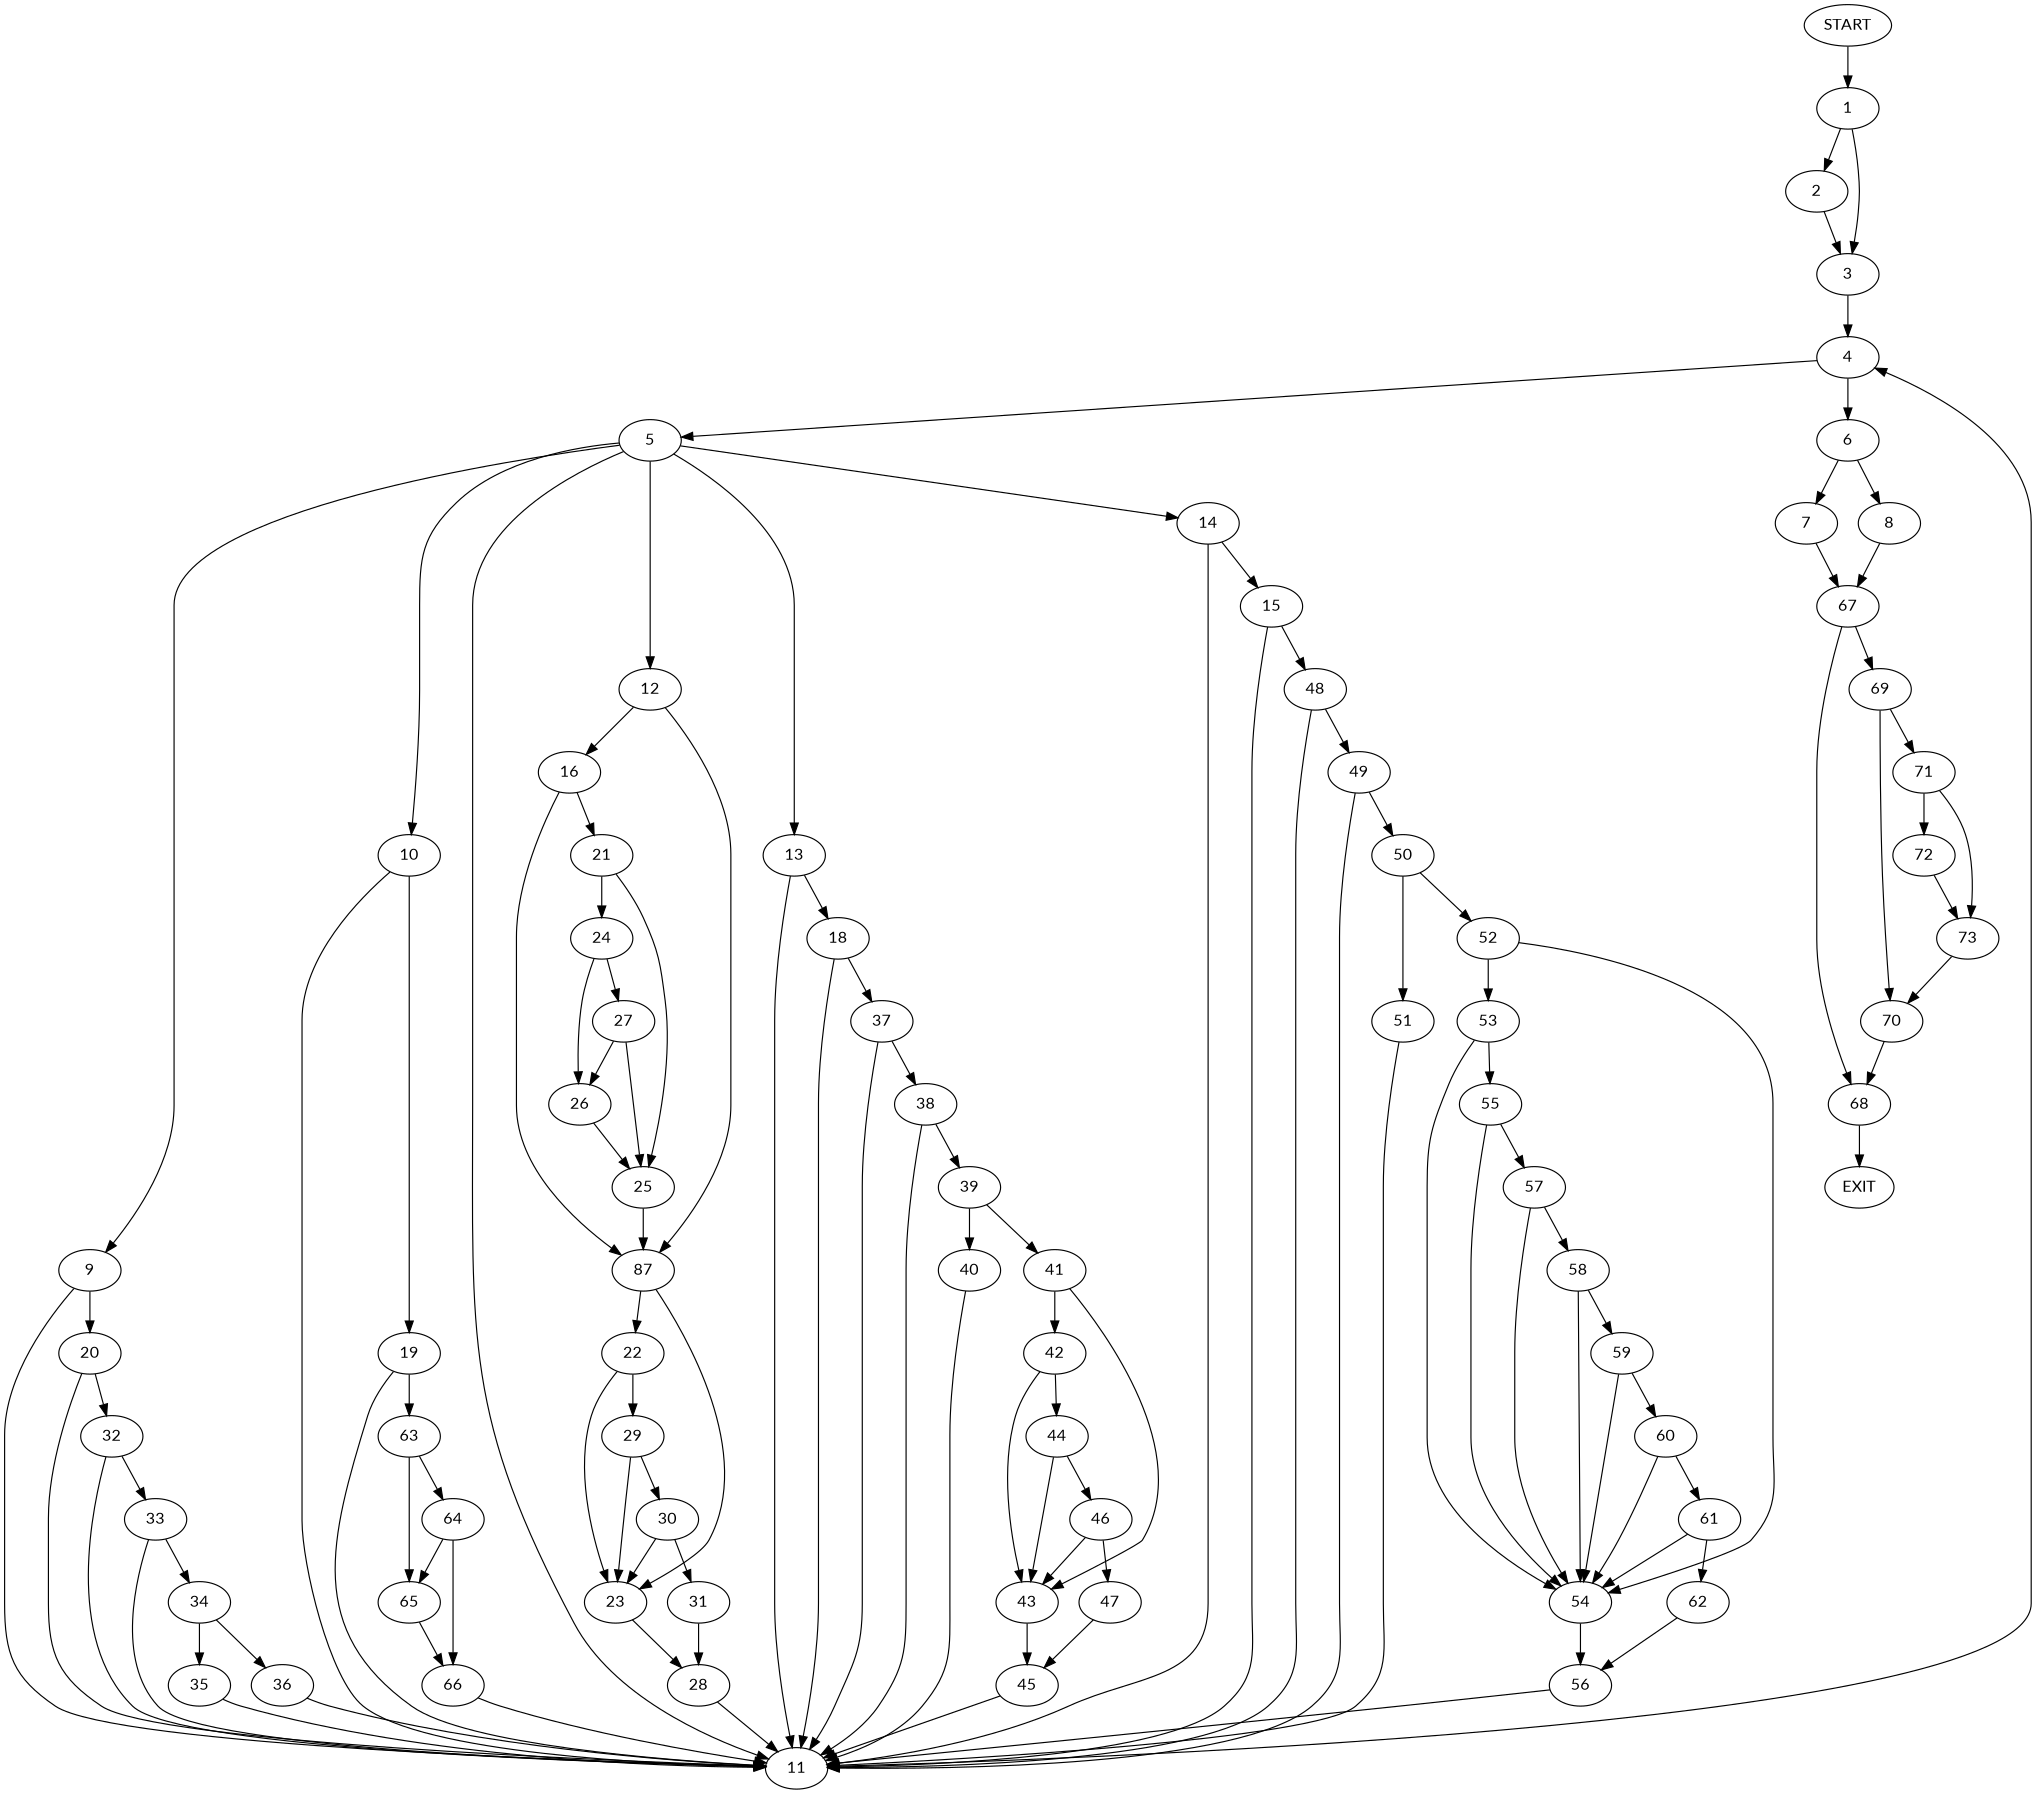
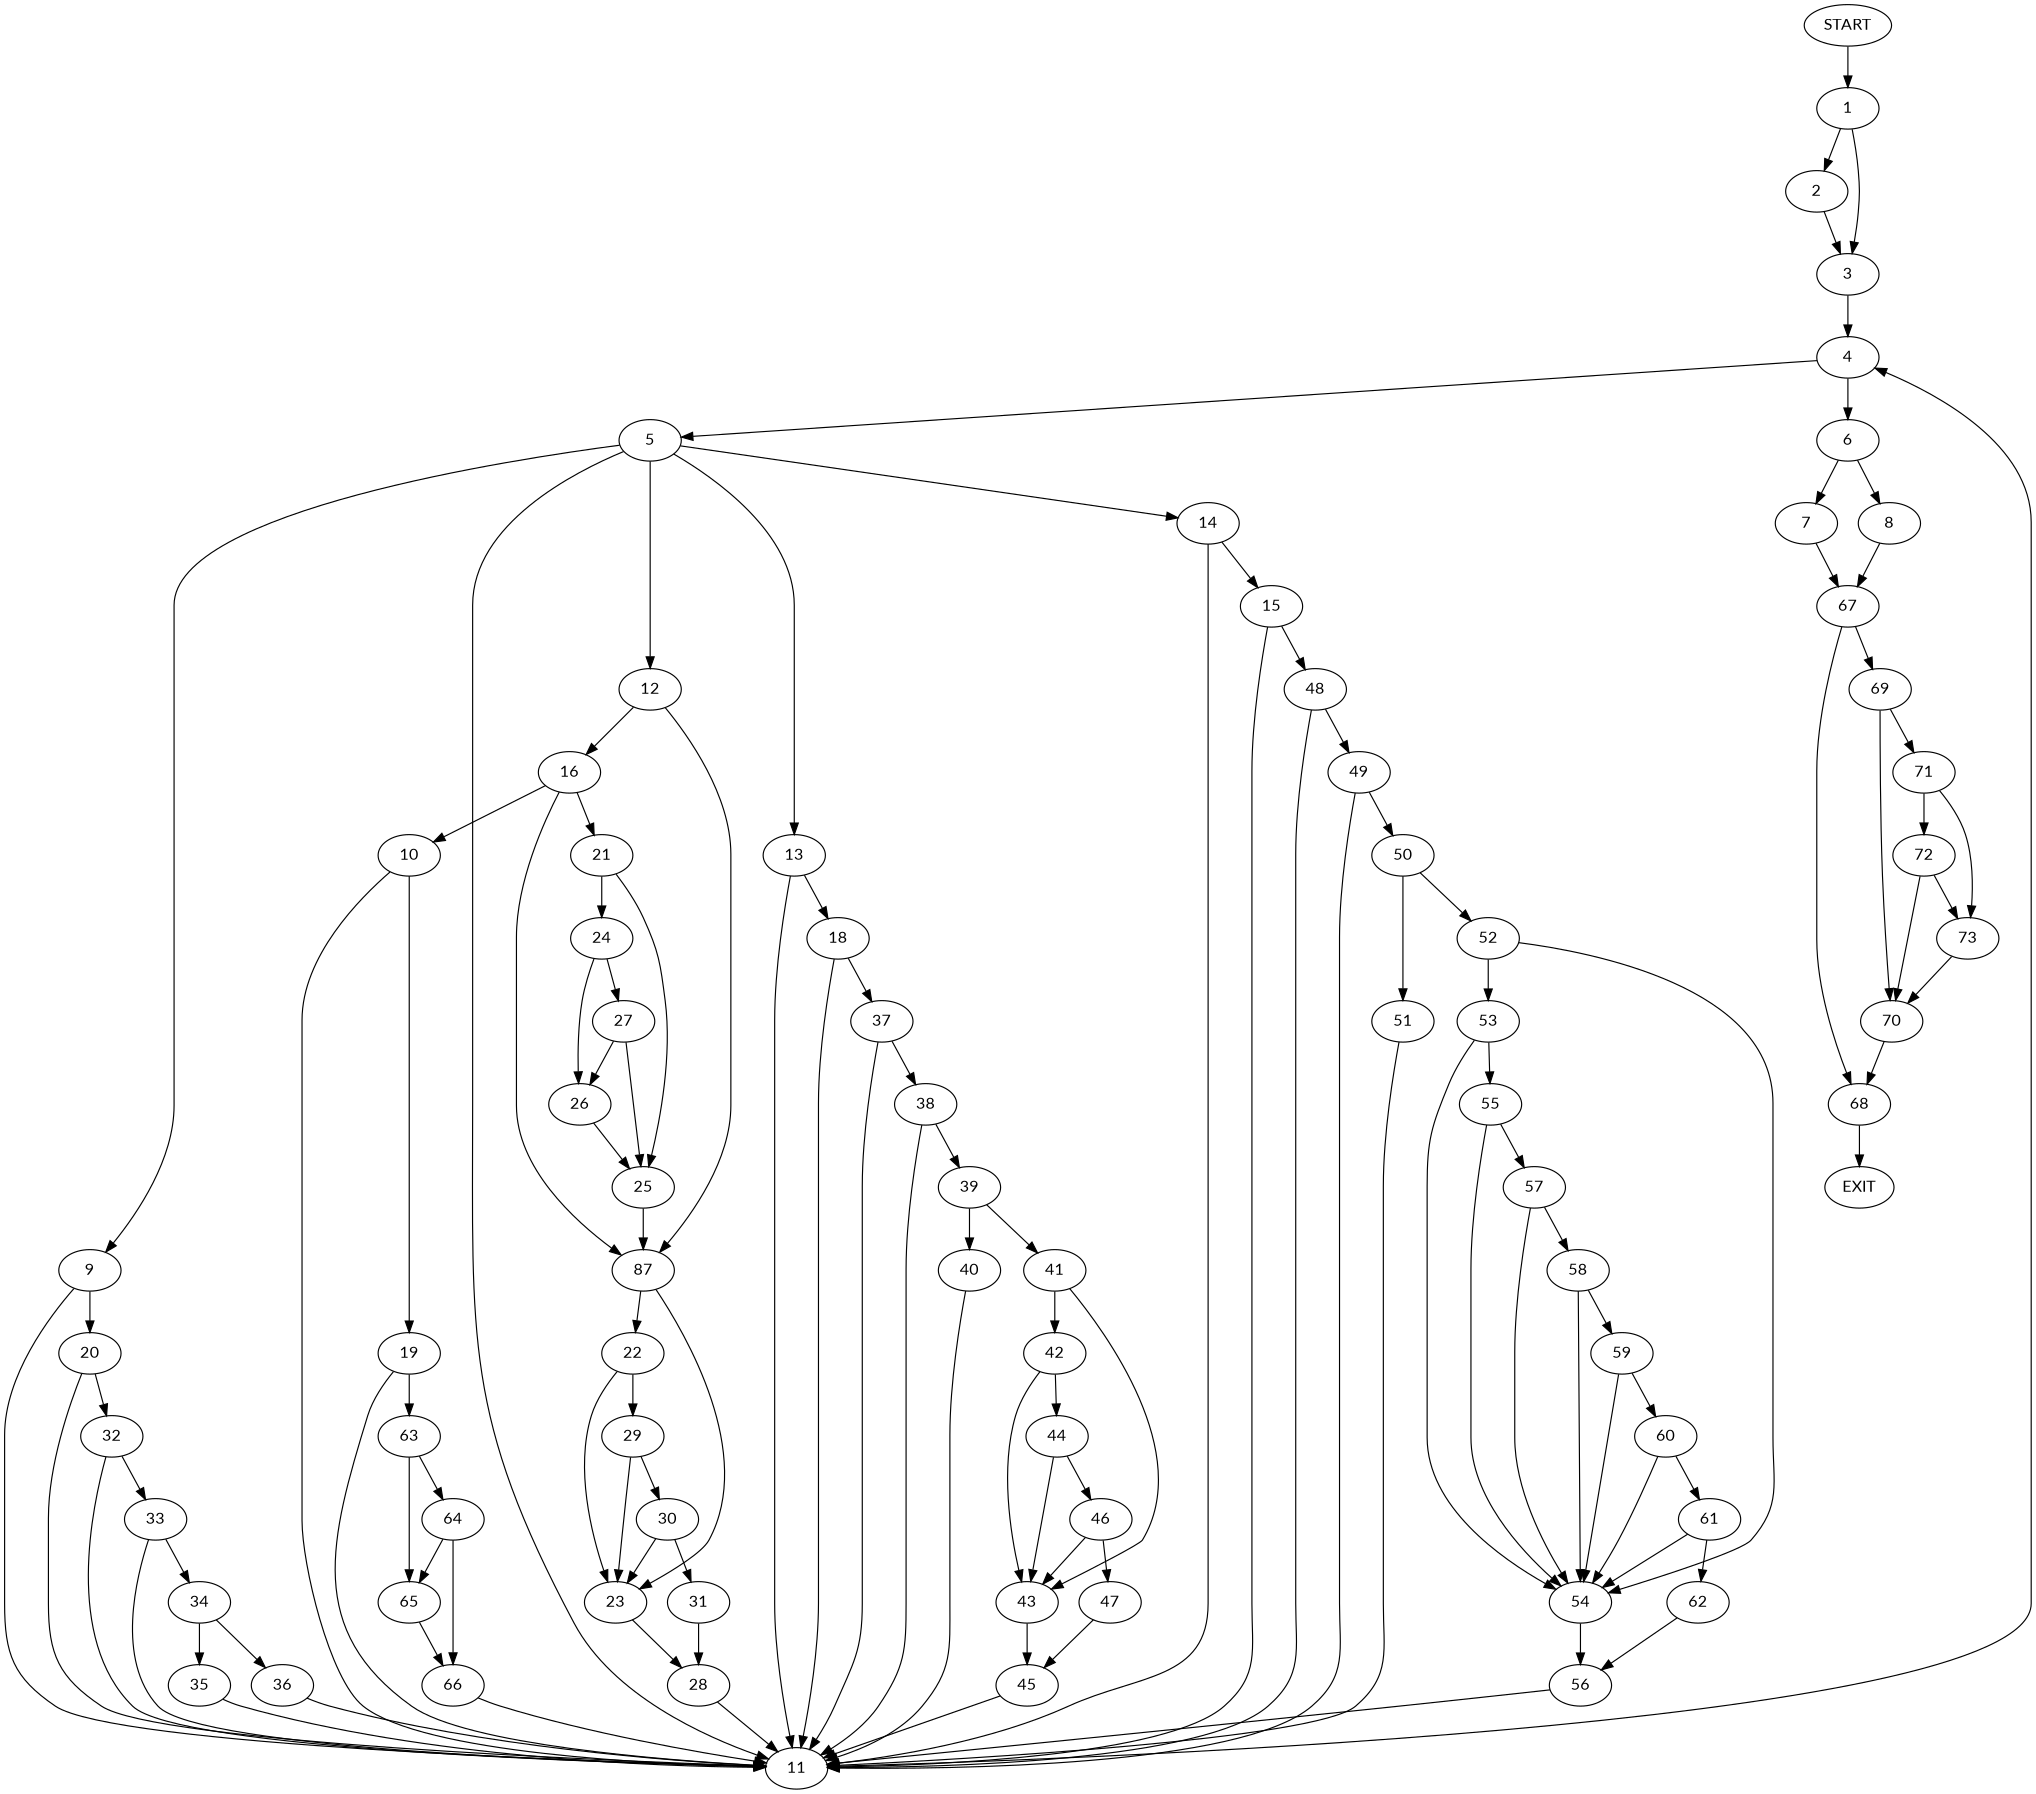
edge "5" -> "10": now "16" -> "10"
edge "72" -> "70": added
